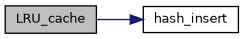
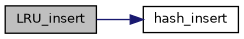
node "LRU_cache": label "LRU_cache" -> "LRU_insert"
